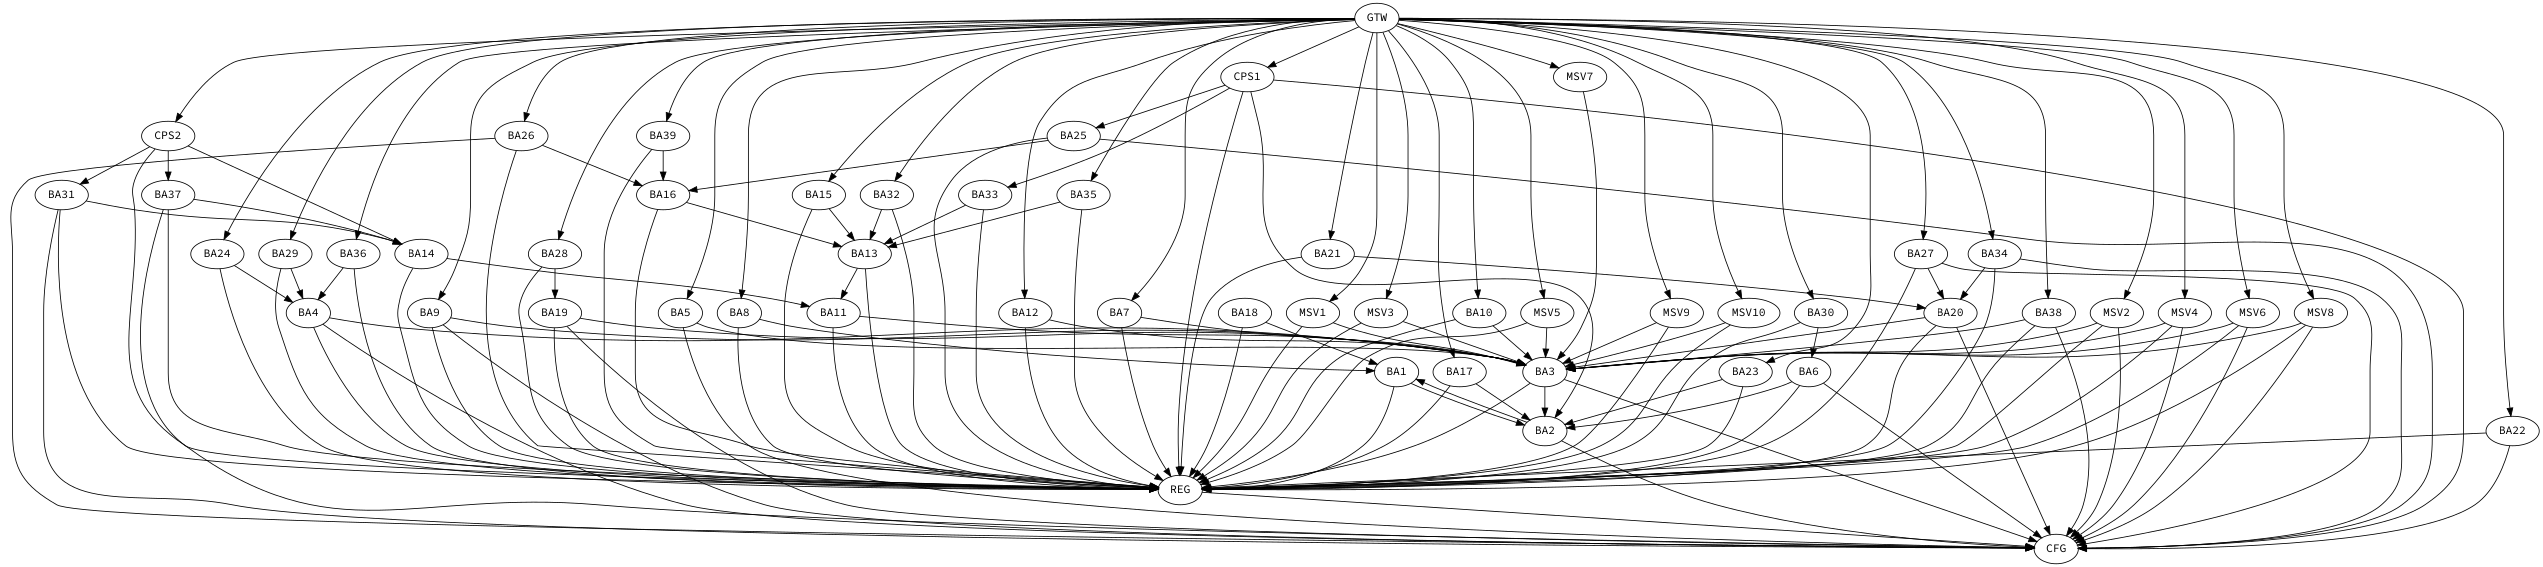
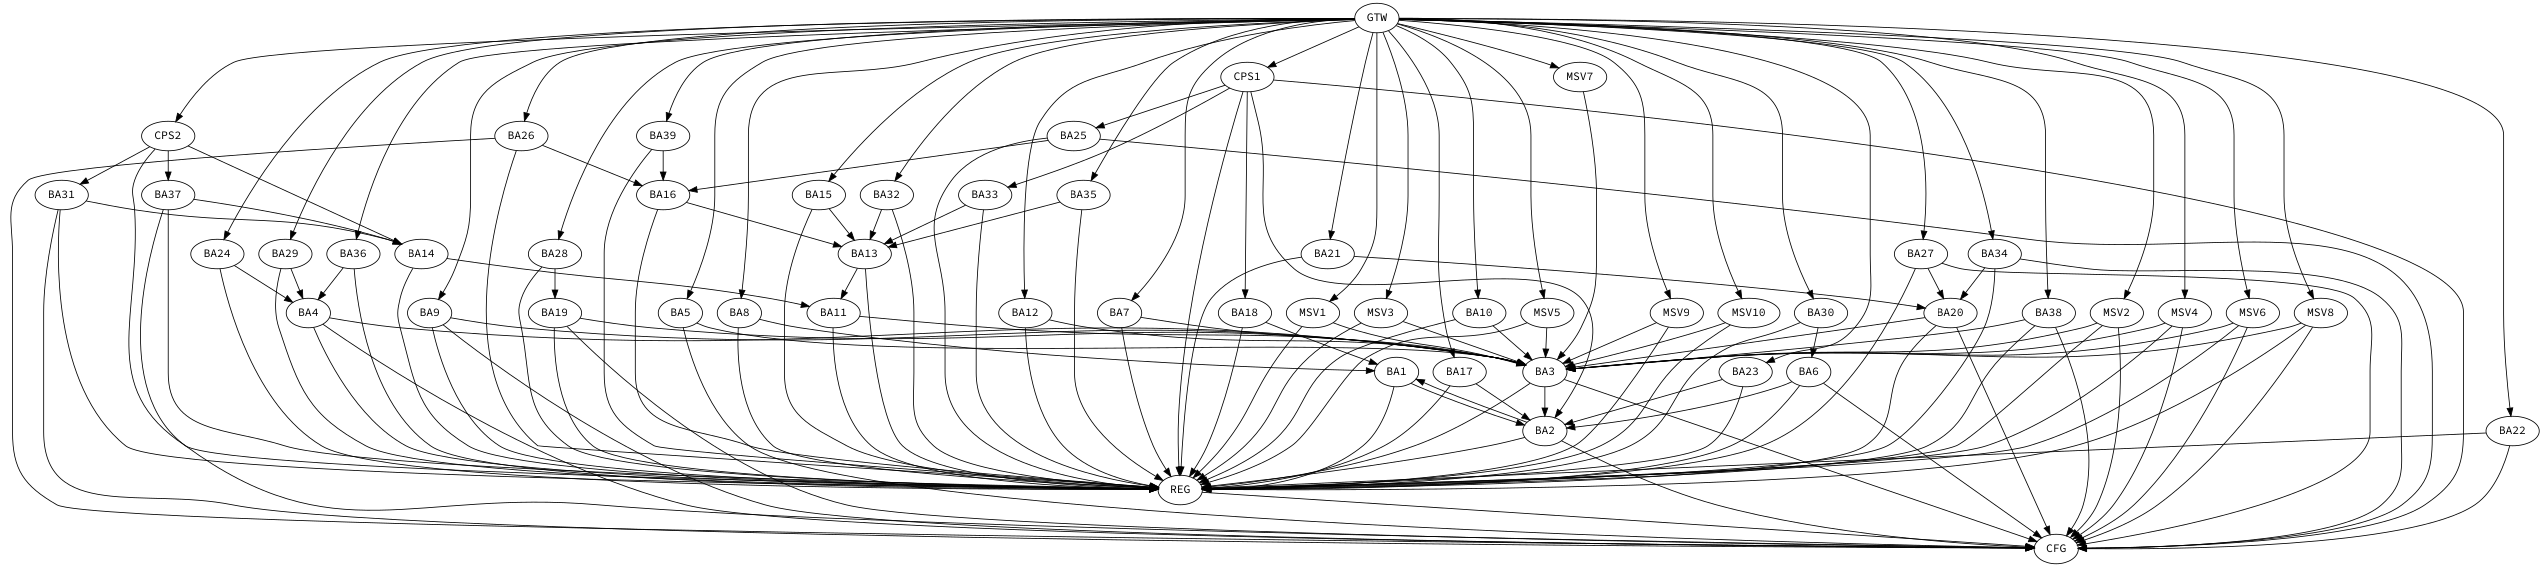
edge "CPS1" -> "BA18": added
edge "BA2" -> "REG": added
